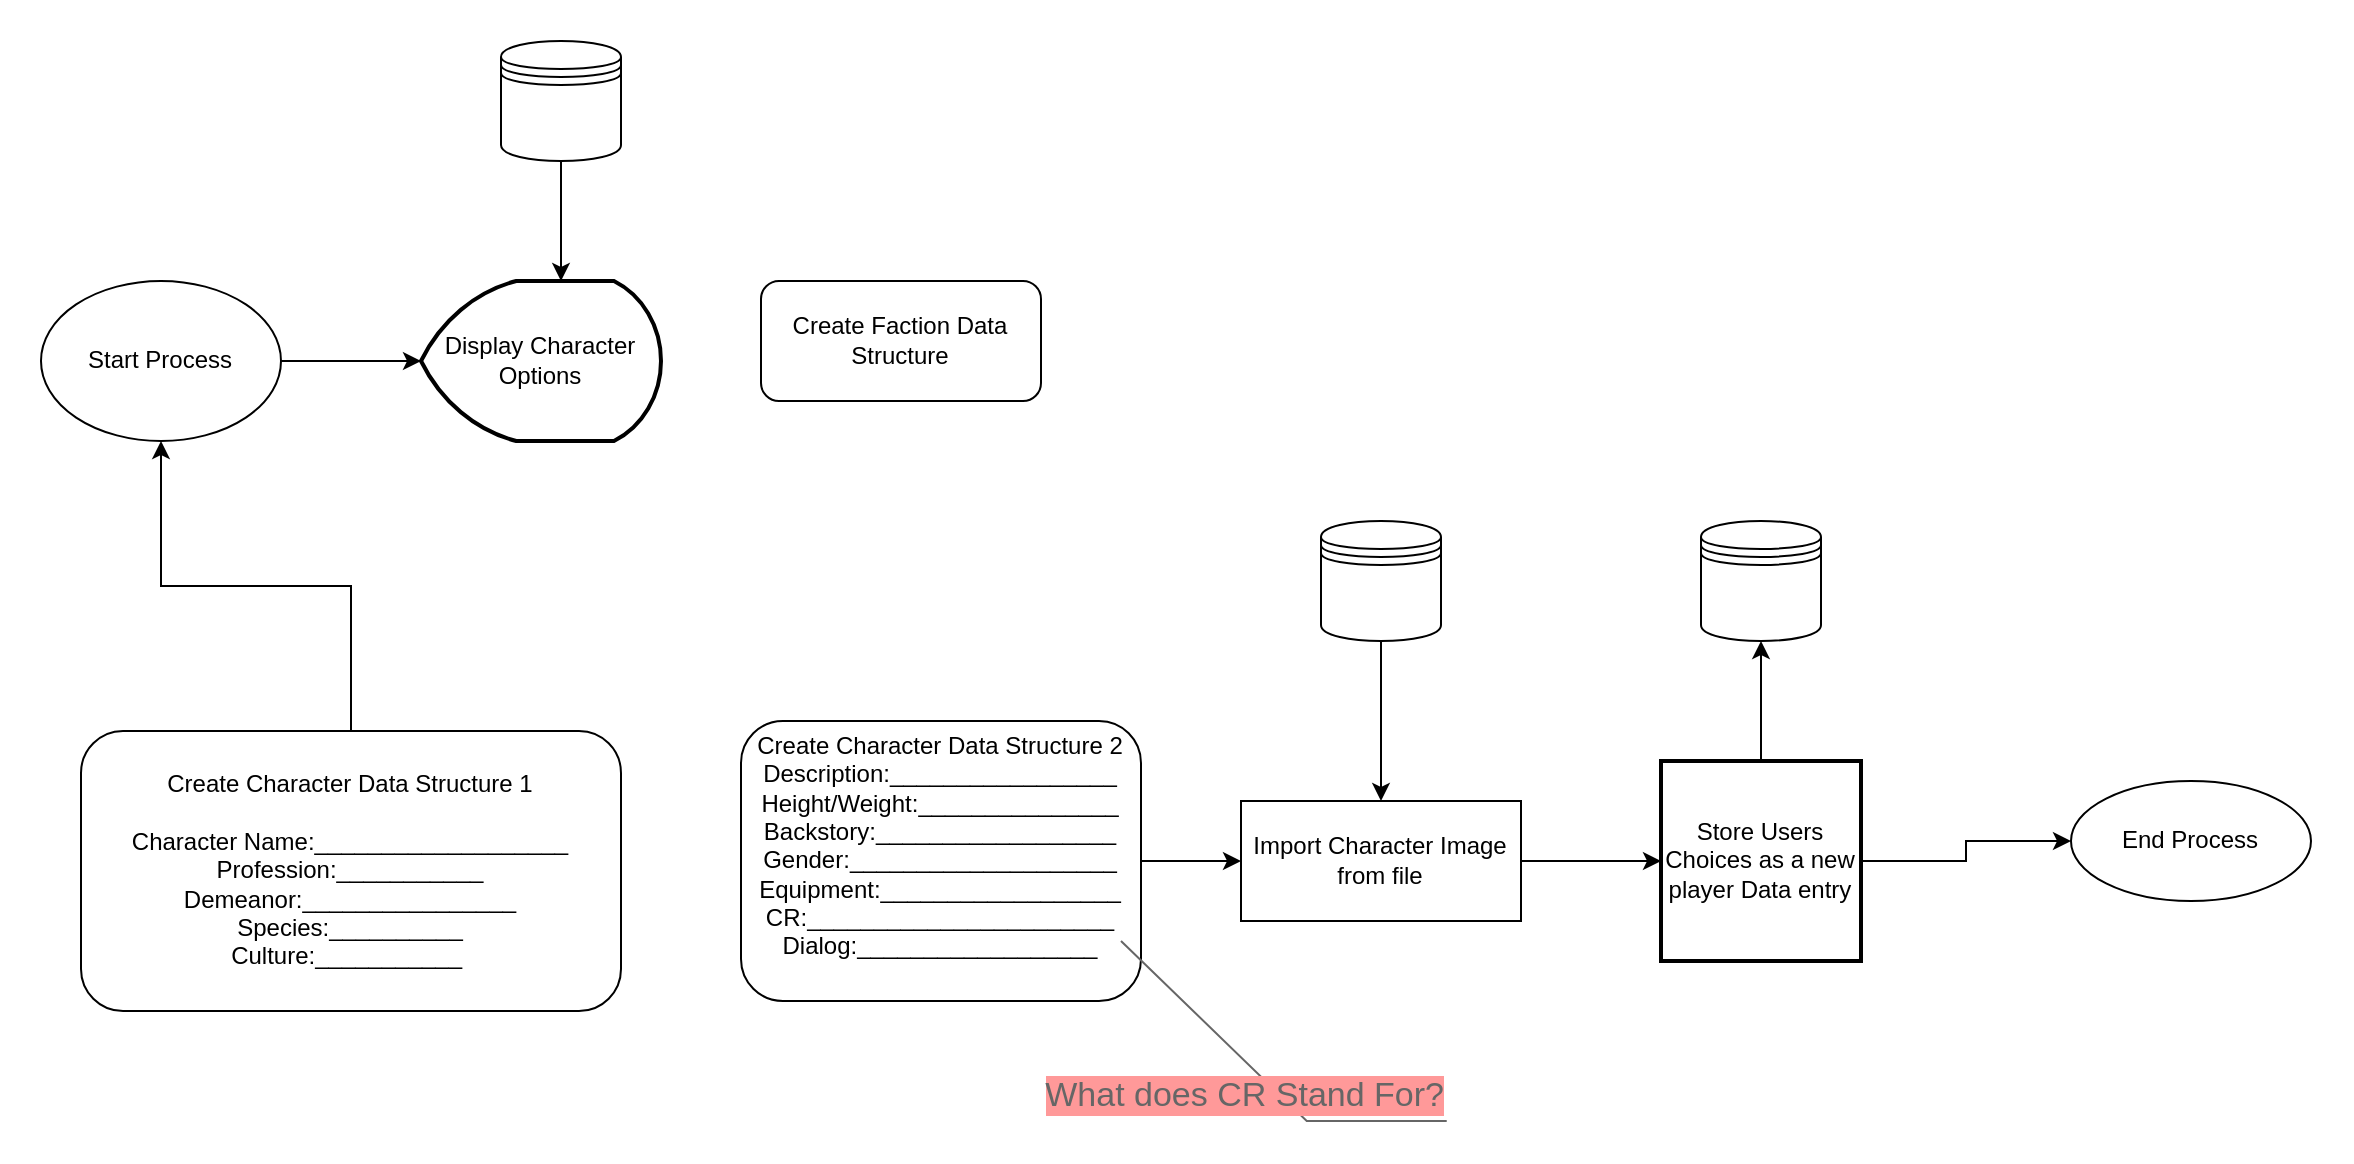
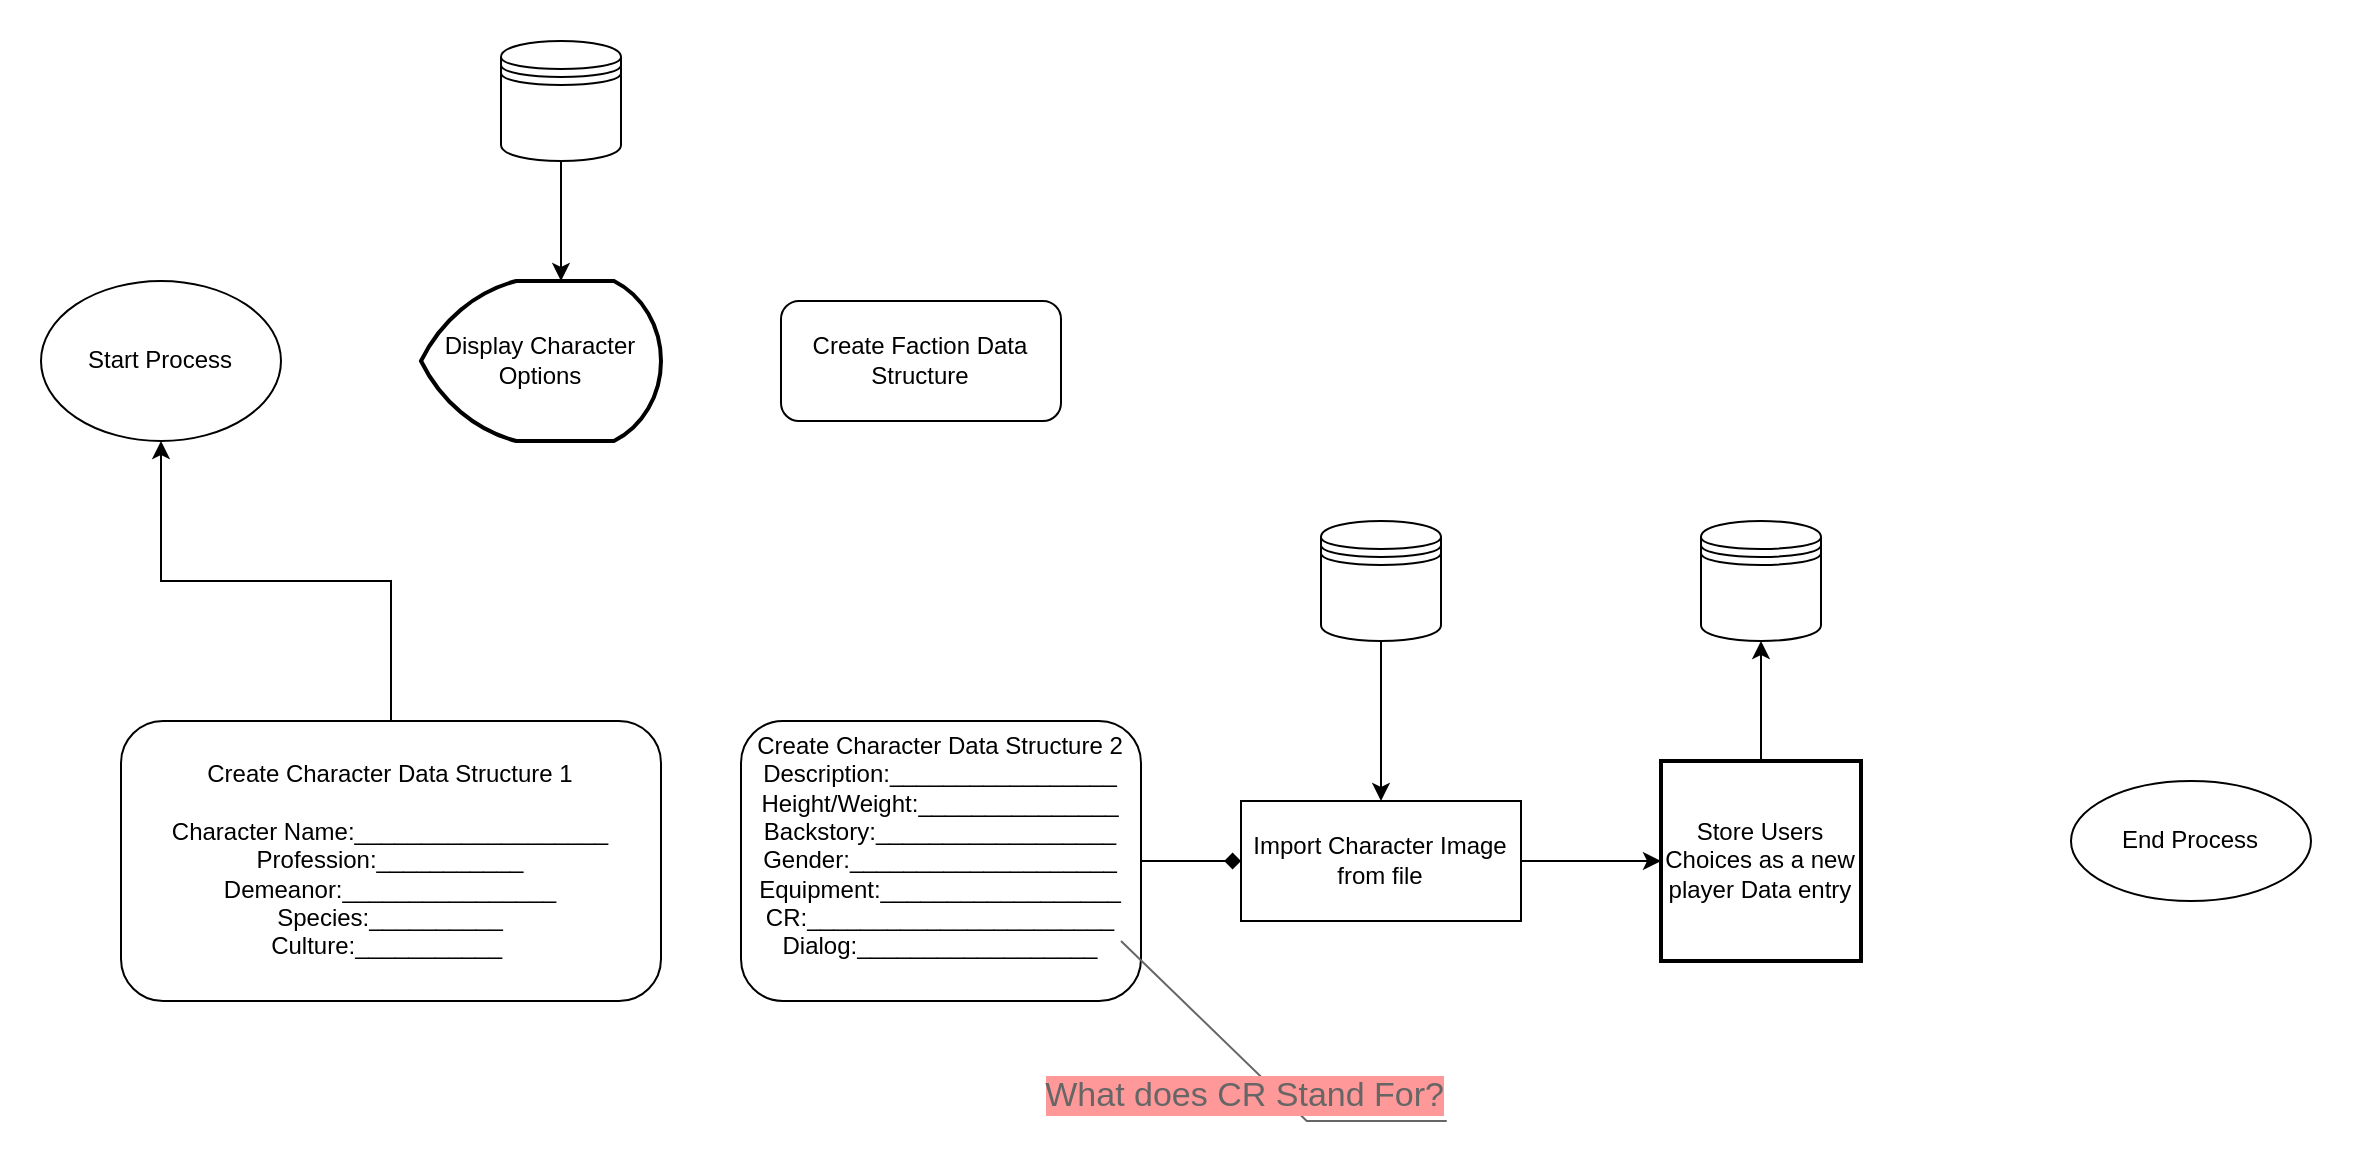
node "Create Faction Data Structure": moved (901, 341) -> (921, 361)
edge "Start Process" -> "Display Character Options": removed
edge "Store Users Choices as a new player Data entry" -> "End Process": removed
edge "Create Character Data Structure 2 Description:_________________ Height/Weight:_______________ Backstory:__________________ Gender:____________________ Equipment:__________________ CR:_______________________ Dialog:__________________" -> "Import Character Image from file": arrowhead classic -> diamond
node "Create Character Data Structure 1 Character Name:___________________ Profession:___________ Demeanor:________________ Species:__________ Culture:___________": moved (351, 871) -> (391, 861)
